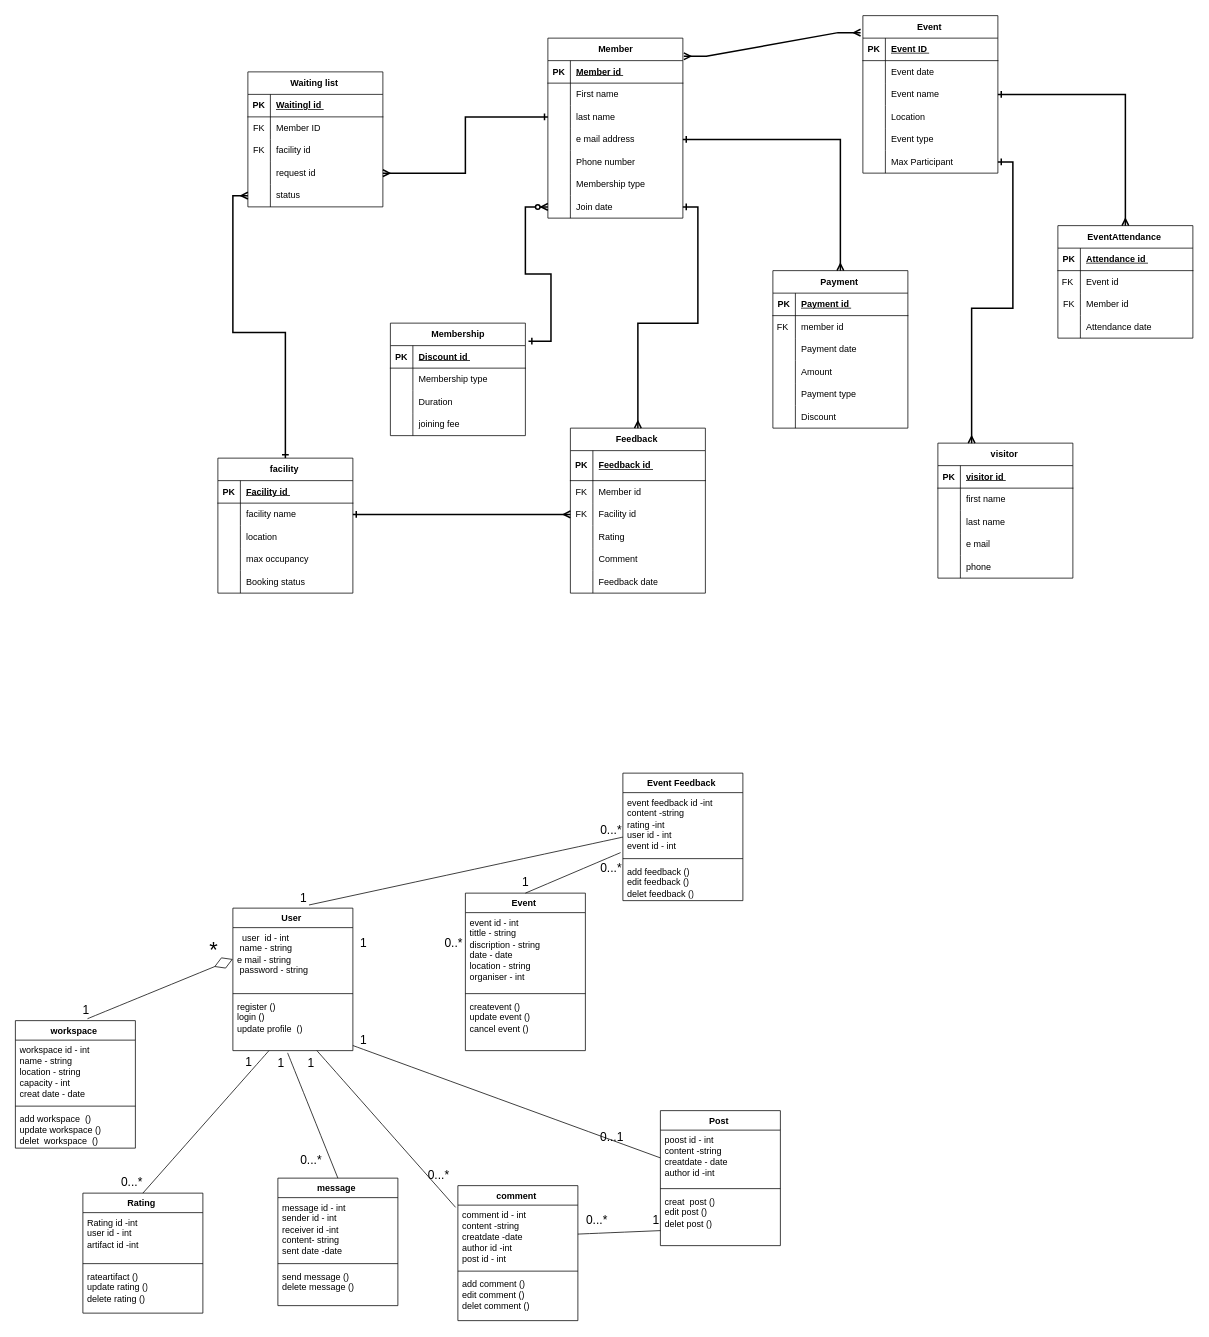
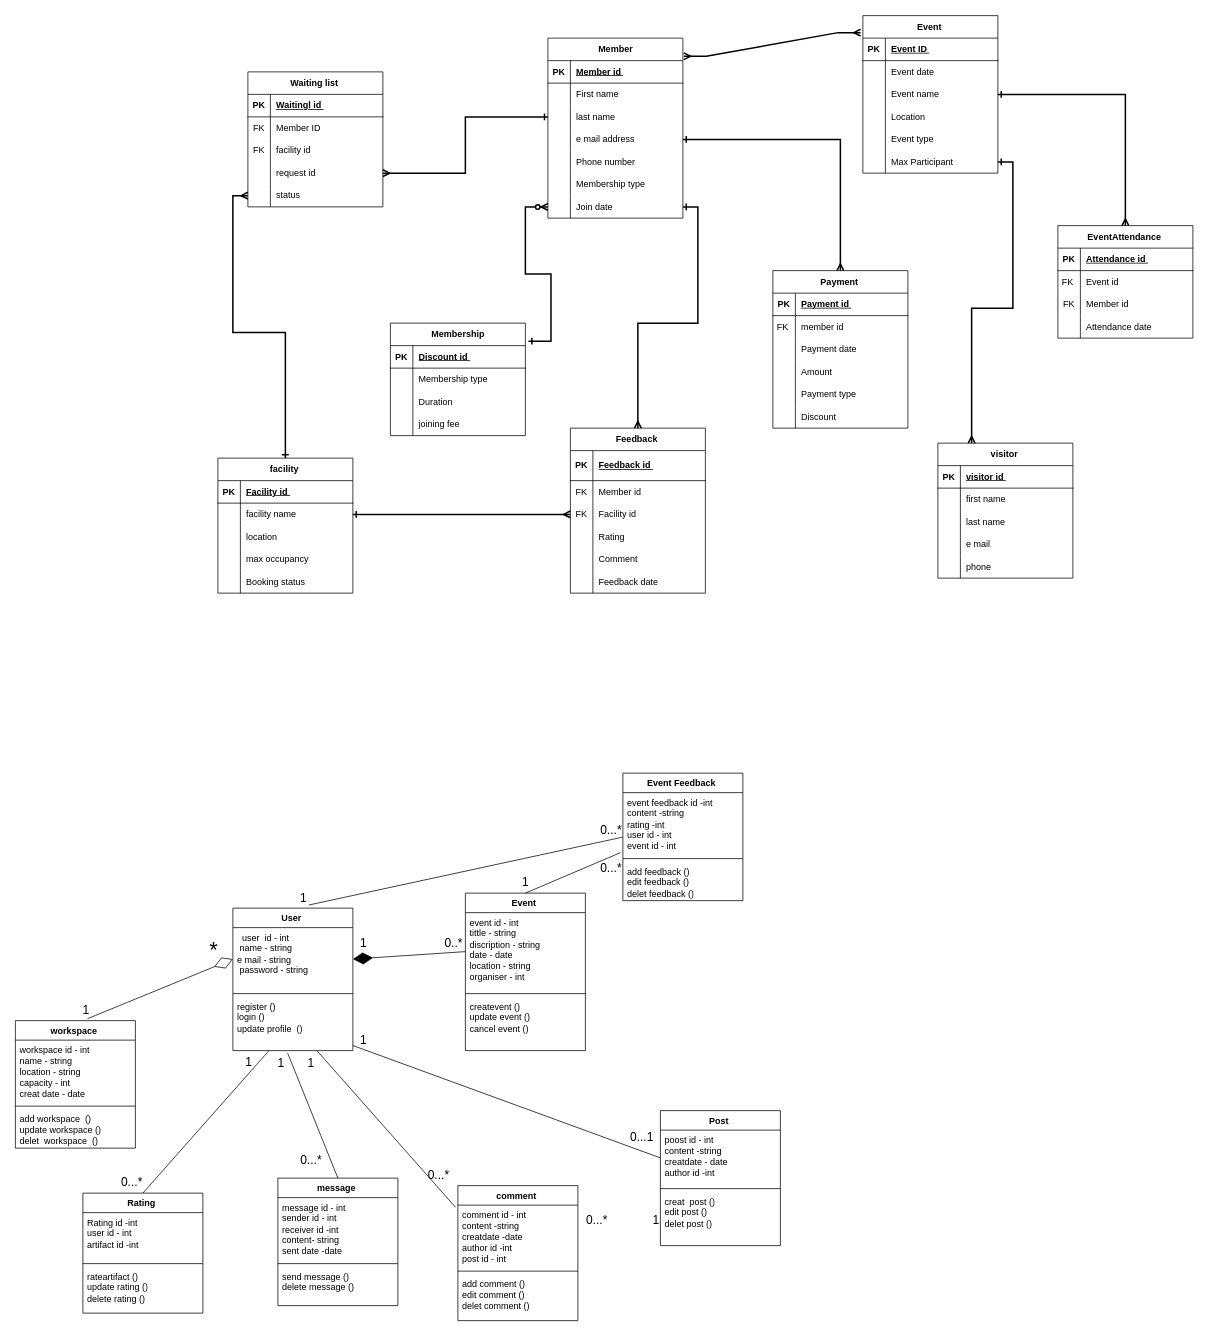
edge "event id - int tittle - string discription - string date - date location - string organiser - int" -> "user id - int name - string e mail - string password - string": added
node "0...1": moved (612, 1137) -> (642, 1137)
edge "creat post () edit post () delet post ()" -- "comment id - int content -string creatdate -date author id -int post id - int": removed
